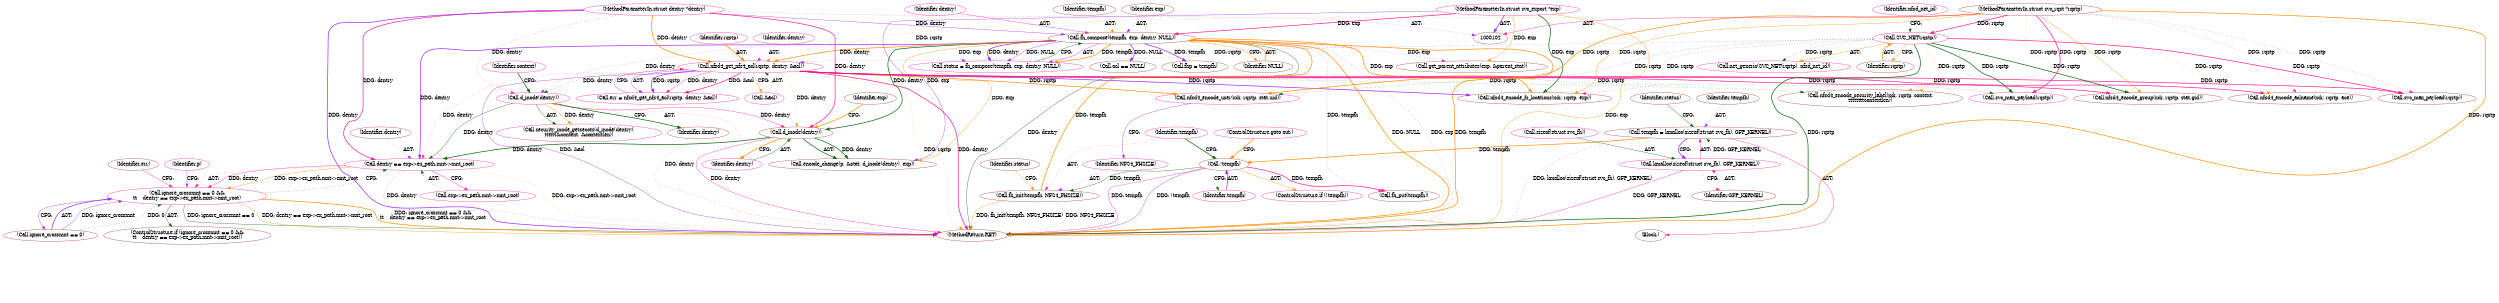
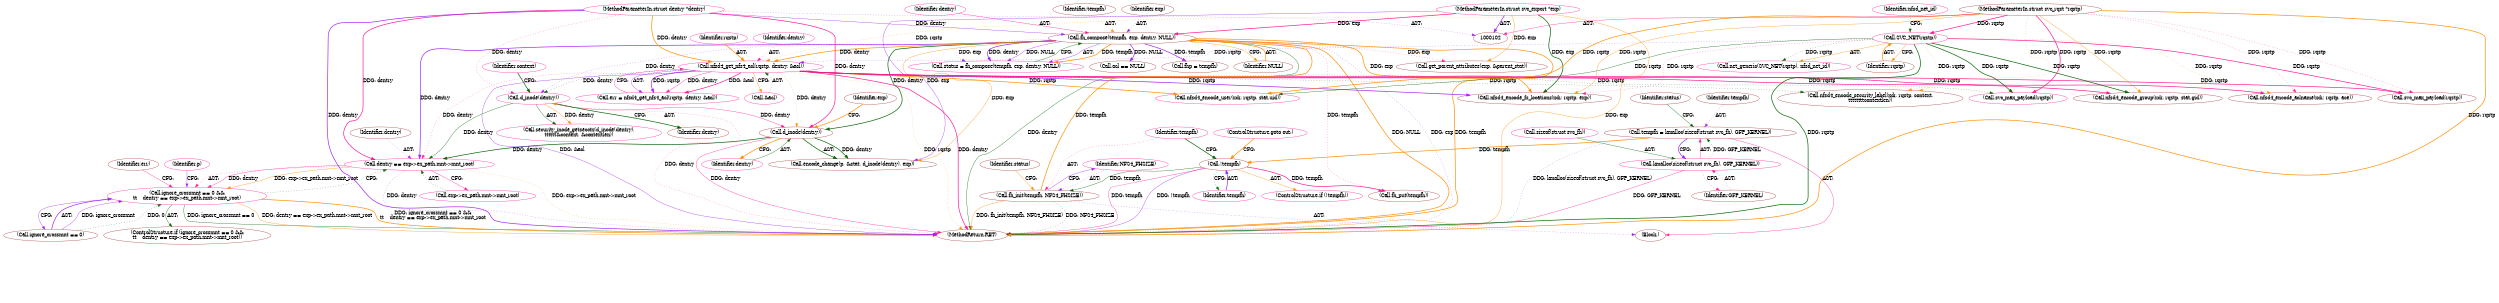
edge "(Call,SVC_NET(rqstp))" -> "(Call,nfsd4_encode_user(xdr, rqstp, stat.uid))": style dotted -> solid
edge "(Call,nfsd4_encode_user(xdr, rqstp, stat.uid))" -> "(Identifier,NFS4_FHSIZE)": now "(Call,fh_init(tempfh, NFS4_FHSIZE))" -> "(Identifier,NFS4_FHSIZE)"
edge "(Call,fh_init(tempfh, NFS4_FHSIZE))" -> "(Block,)": added, label "AST:"
